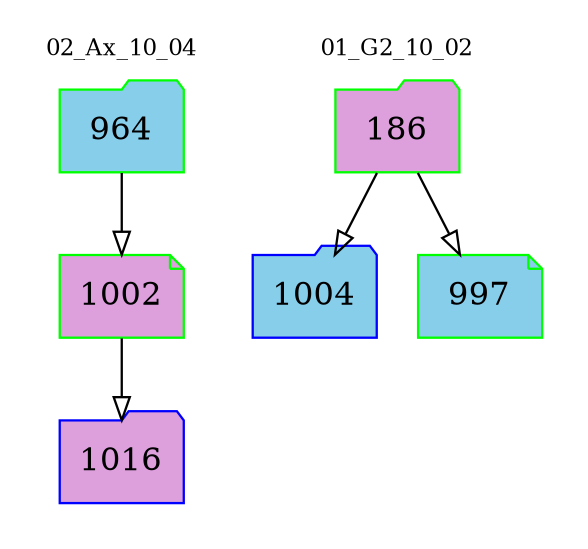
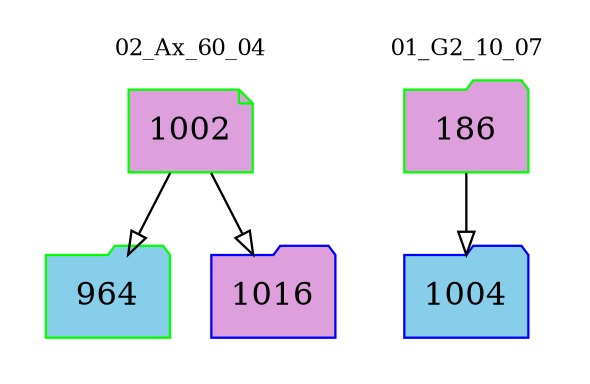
cluster "02_Ax_10_04": label "02_Ax_10_04" -> "02_Ax_60_04"
cluster "01_G2_10_02": label "01_G2_10_02" -> "01_G2_10_07"
edge "964" -> "1002": reversed
node "997": removed
